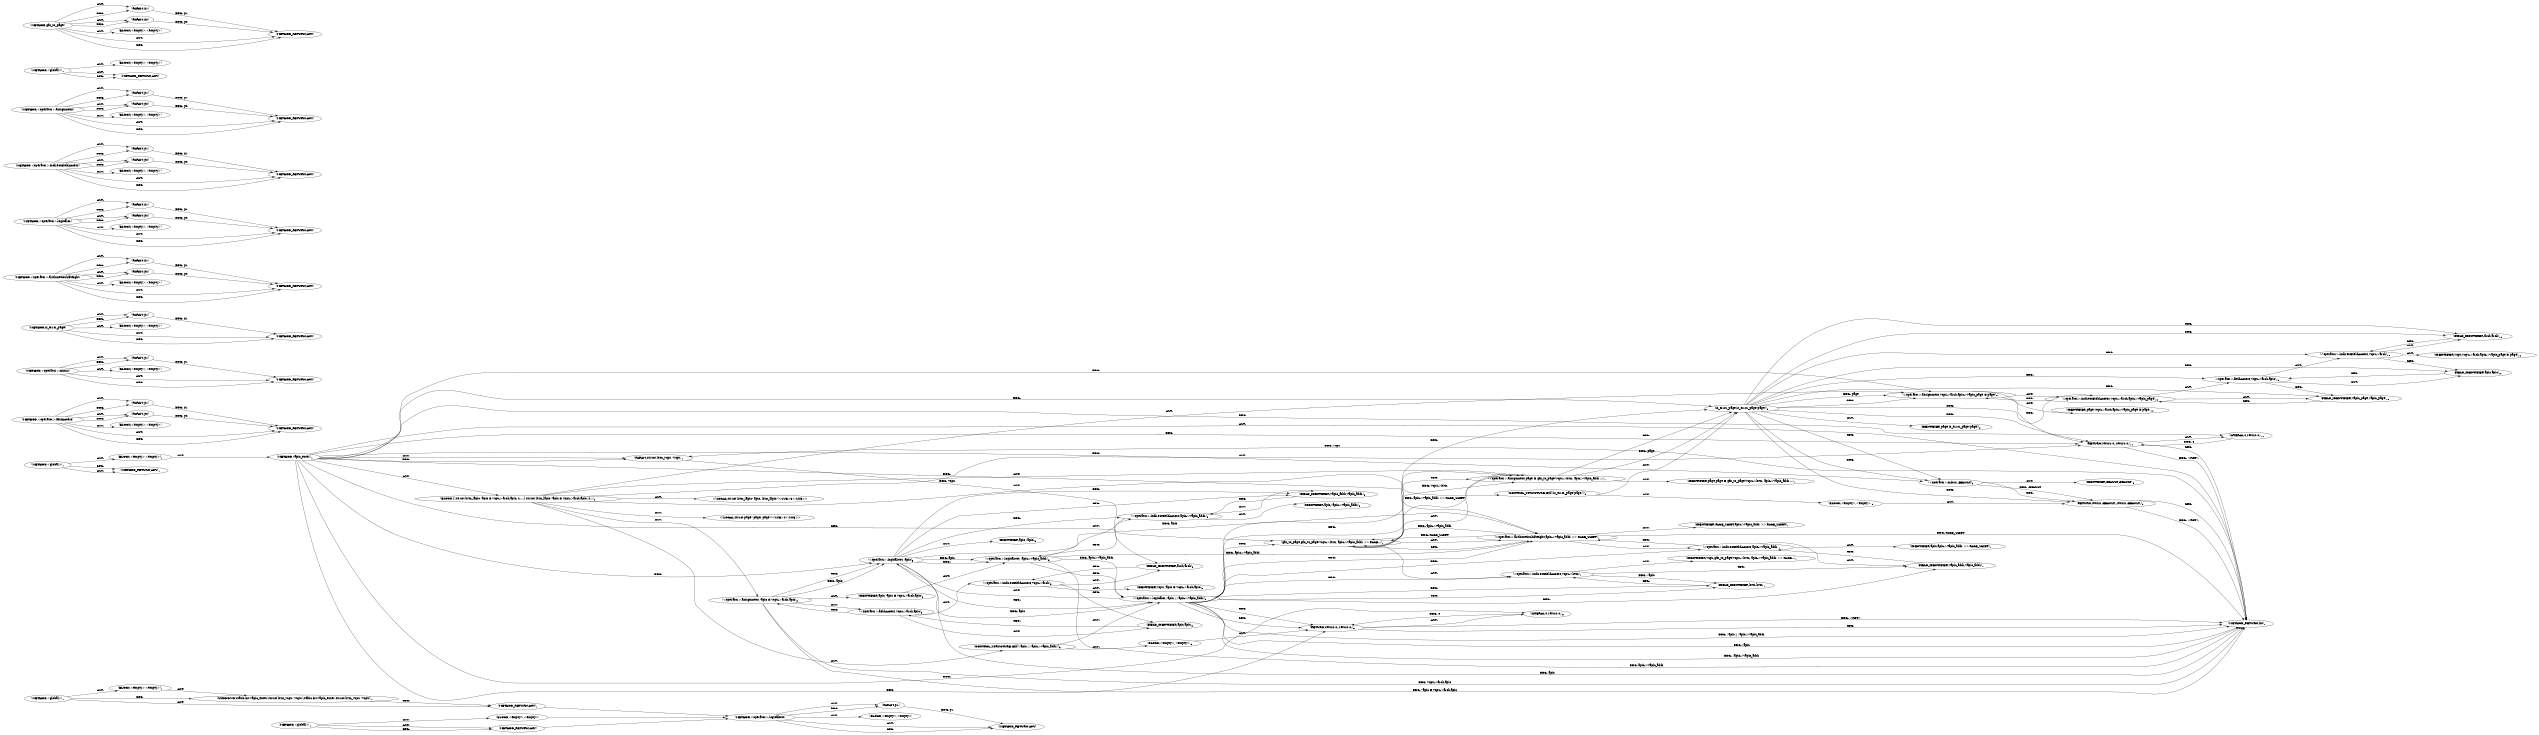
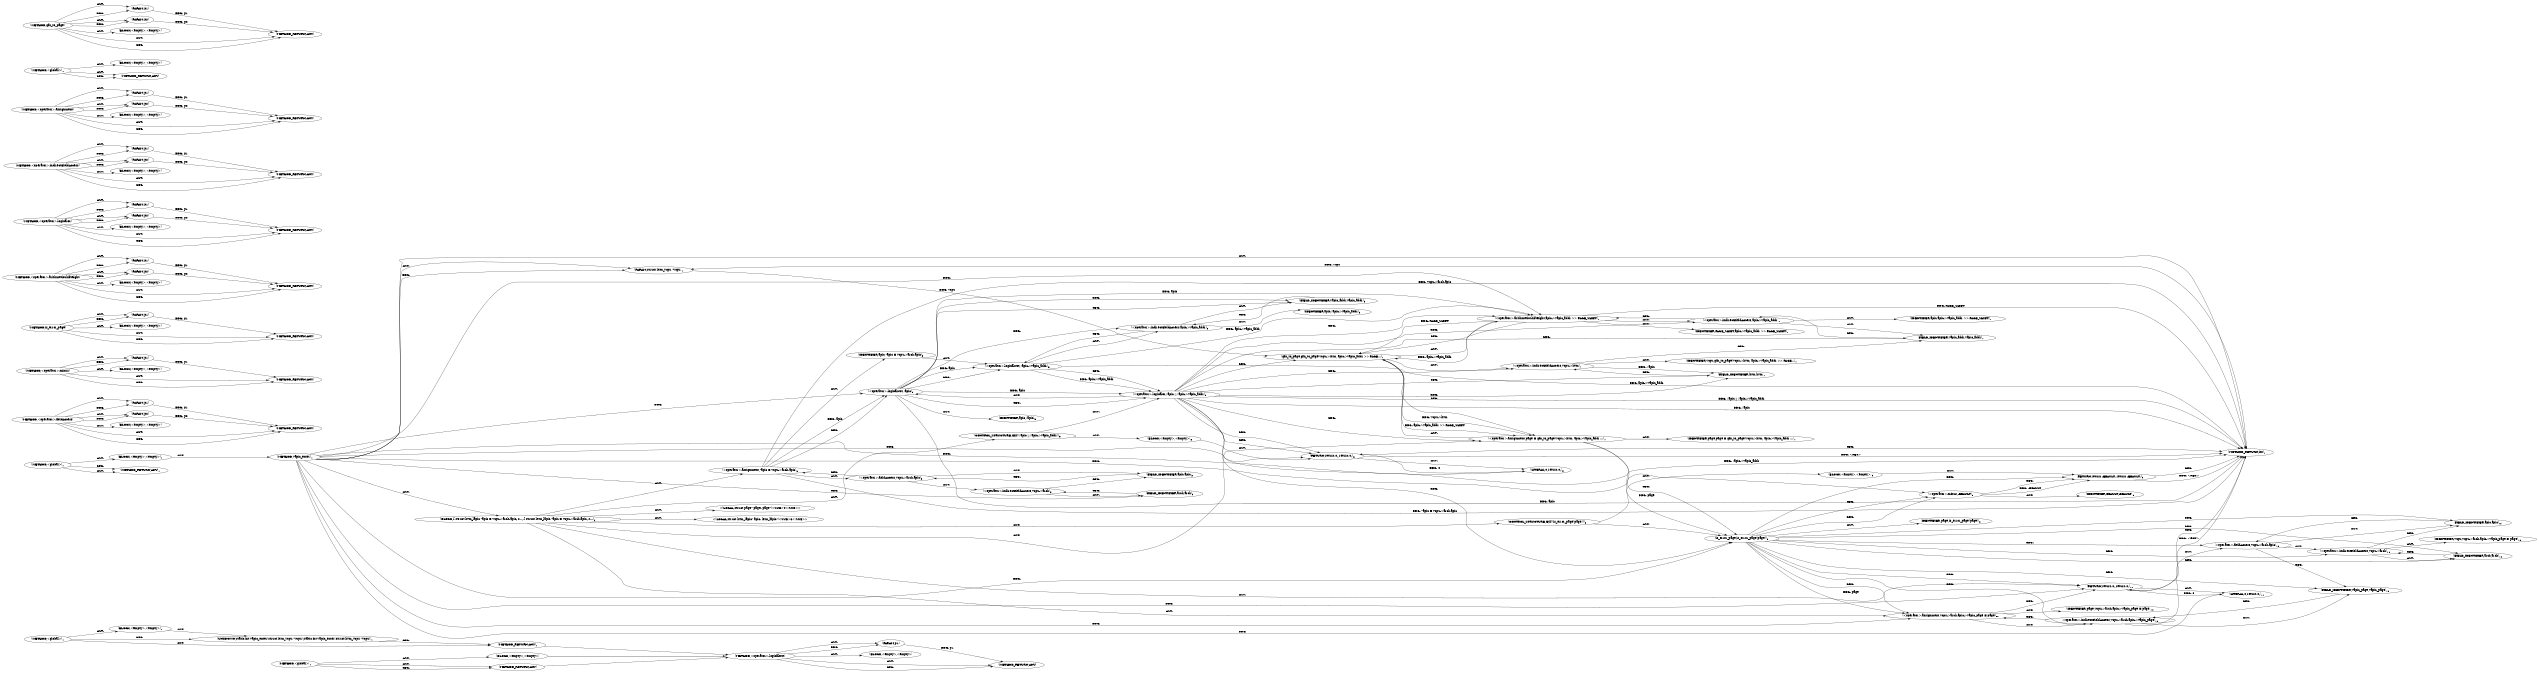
node "(IDENTIFIER,vcpu,*apic = vcpu->arch.apic)": removed
